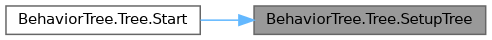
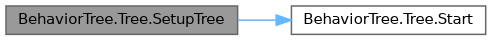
edge "BehaviorTree.Tree.Start" -> "BehaviorTree.Tree.SetupTree": reversed
